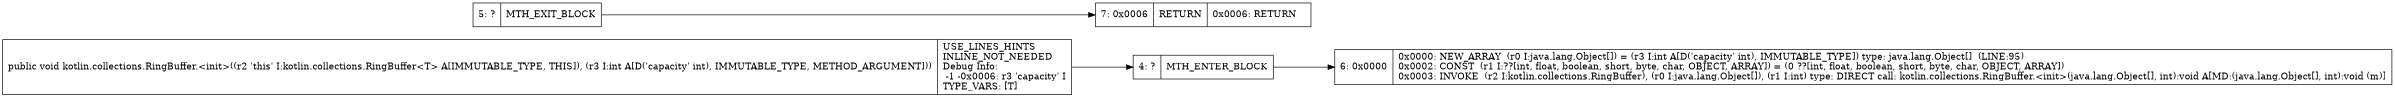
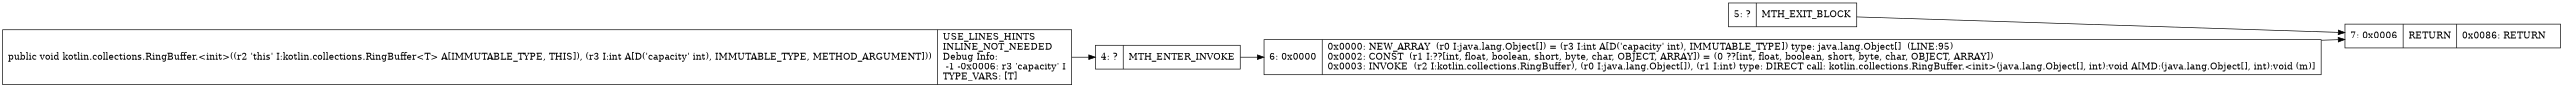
node "7: 0x0006": text "0x0006: RETURN" -> "0x0086: RETURN"
edge "6: 0x0000" -> "7: 0x0006": added
node "4: ?": text "MTH_ENTER_BLOCK" -> "MTH_ENTER_INVOKE"
